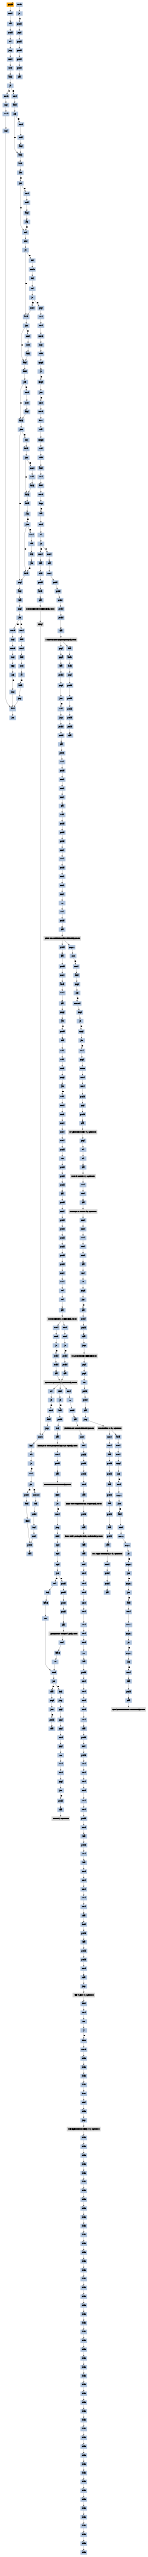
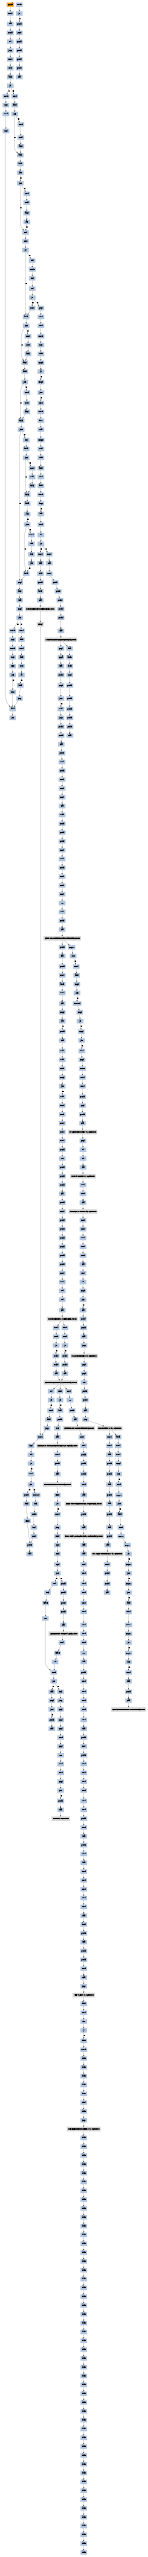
node "A-CONTROLFP-KERNEL-DLL": label "A-CONTROLFP-KERNEL-DLL" -> "A-CONTROLFP-MSVCRT-DLL"
